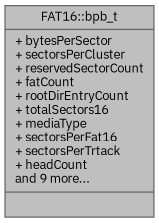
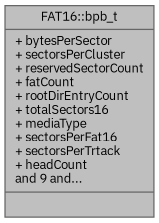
node "FAT16::bpb_t": text "and 9 more..." -> "and 9 and..."
